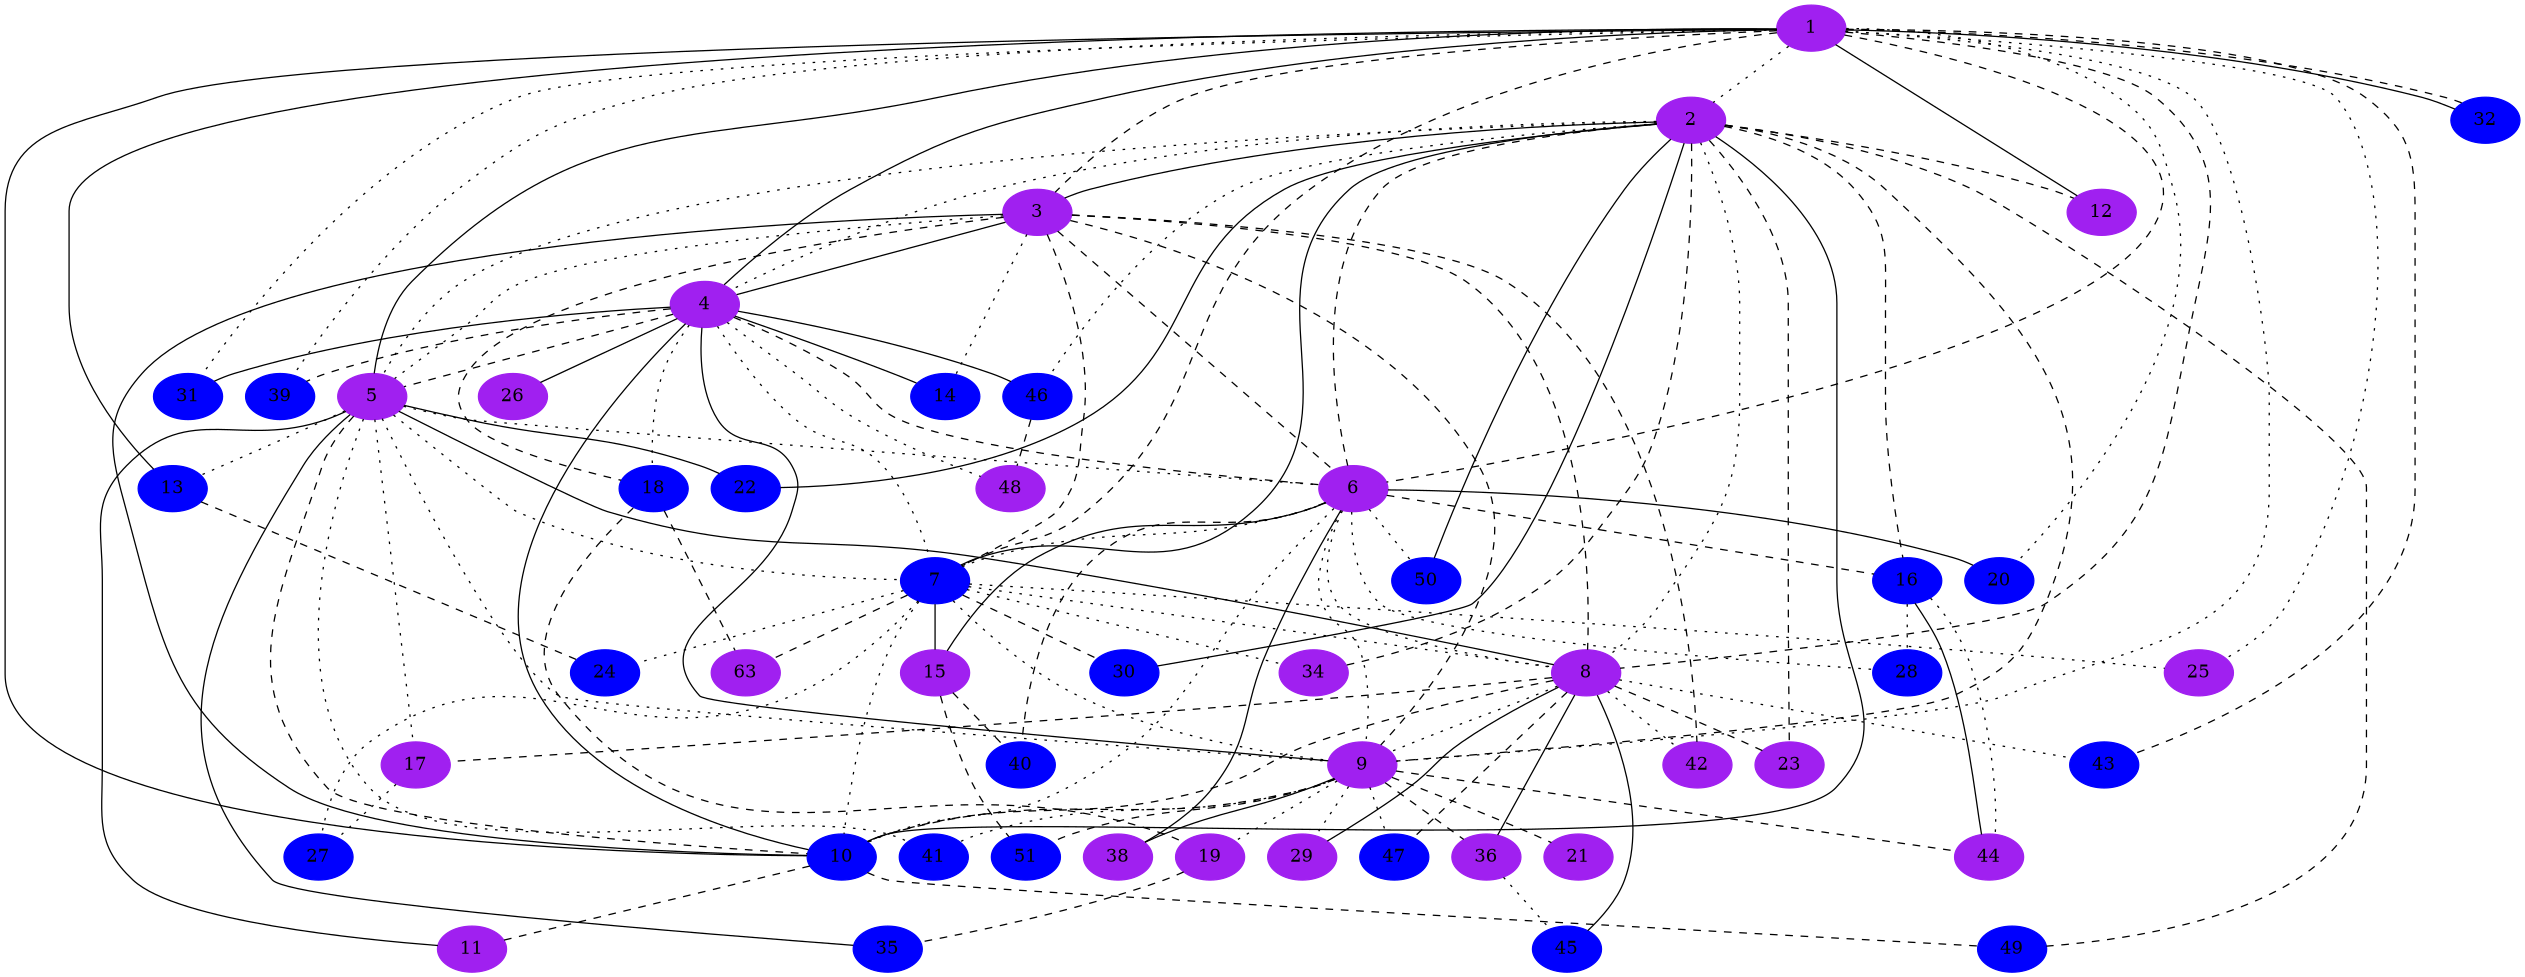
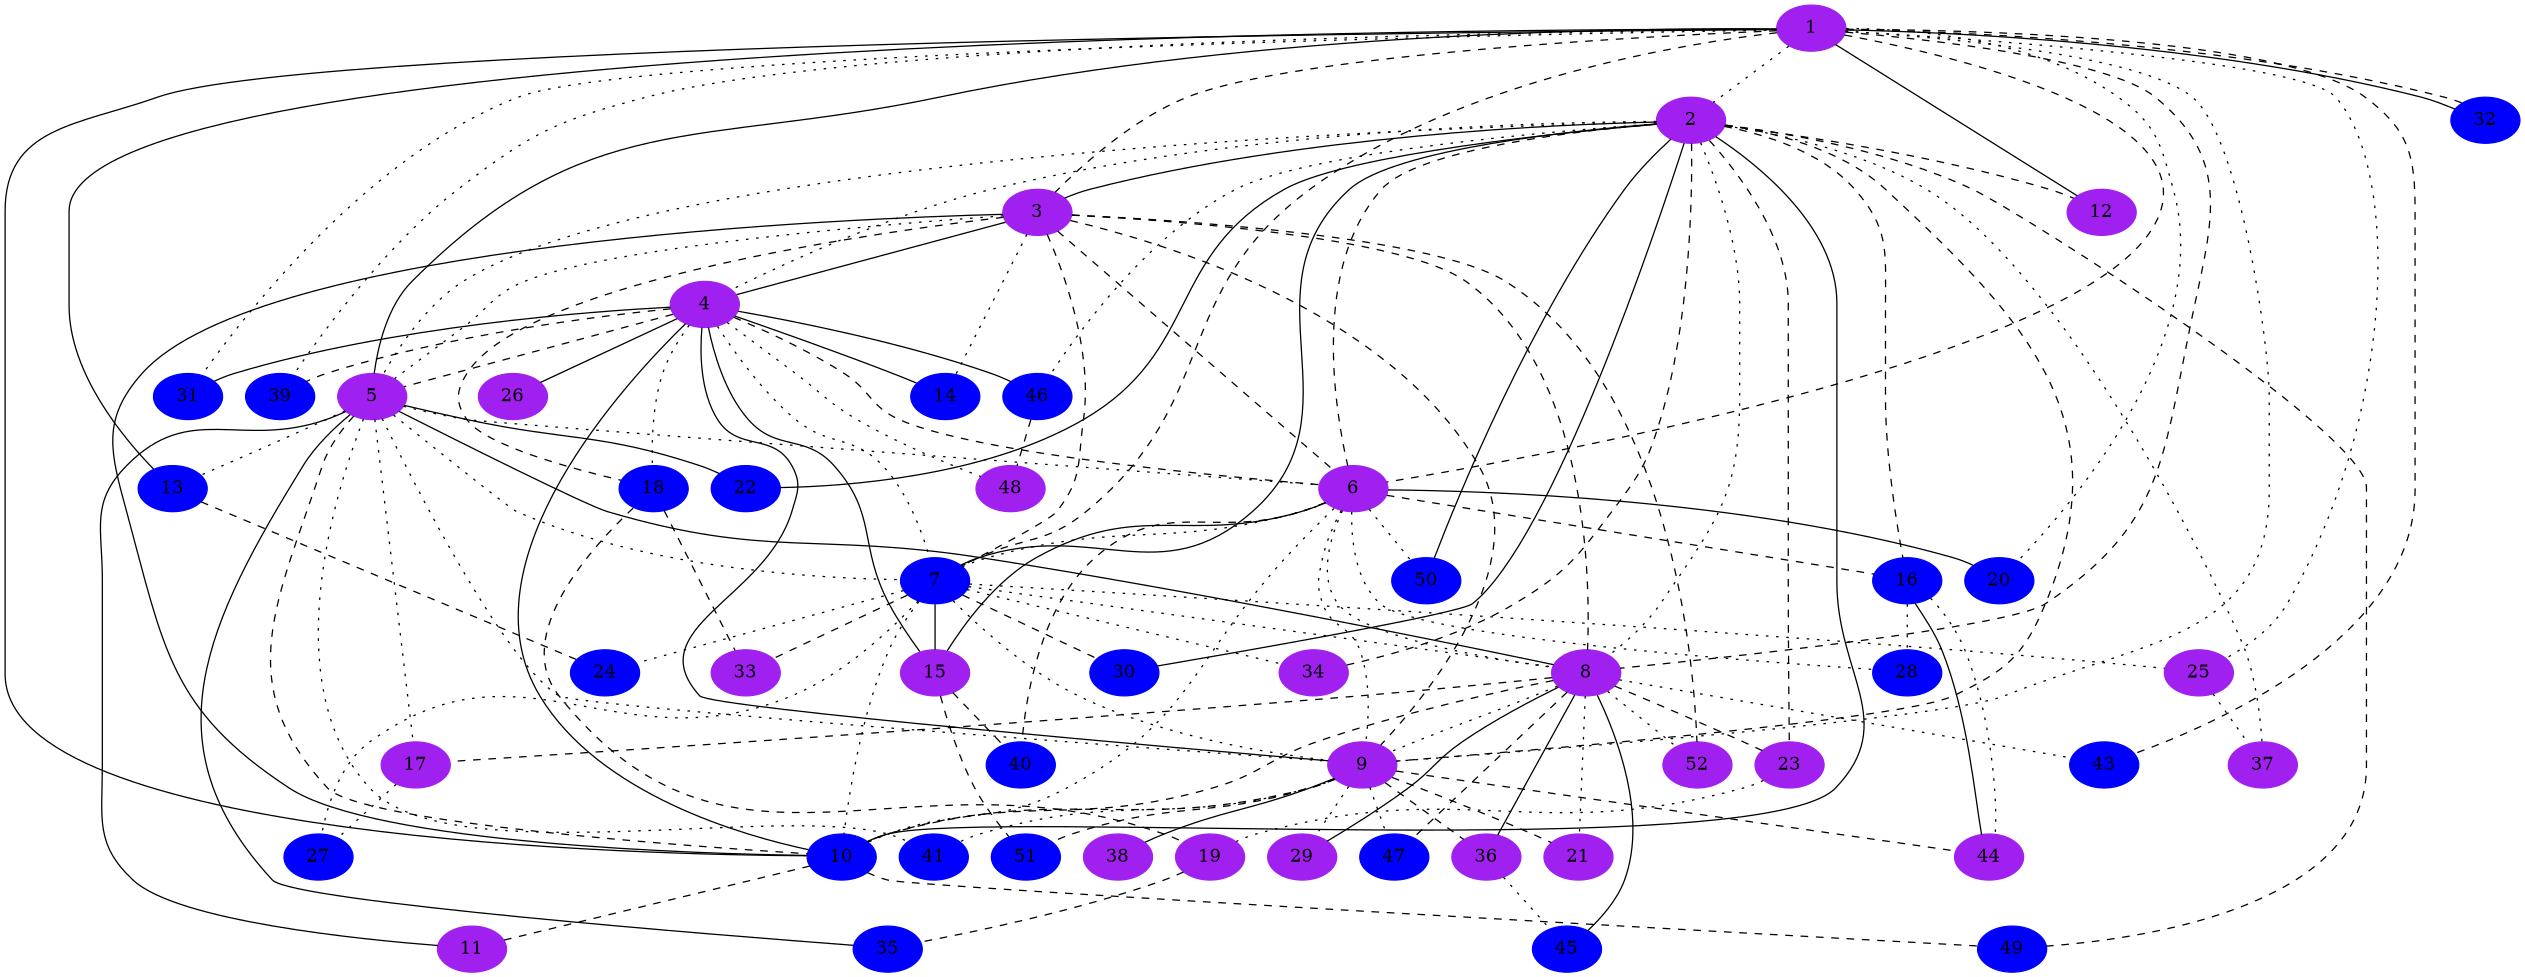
edge "1" -- "4": now "15" -- "4"
node "63": label "63" -> "33"
edge "6" -- "38": removed
edge "8" -- "21": added
node "42": label "42" -> "52"
node "37": added
edge "9" -- "19": now "23" -- "19"
